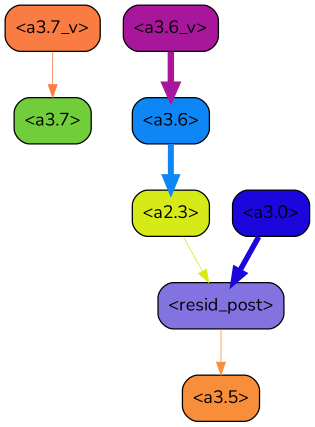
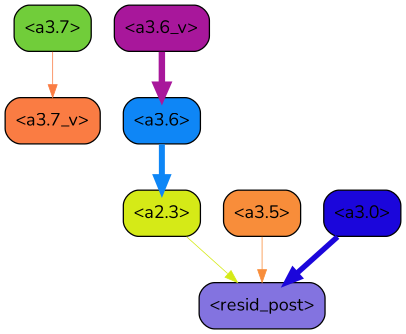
edge "<a3.7_v>" -> "<a3.7>": reversed
edge "<resid_post>" -> "<a3.5>": reversed
